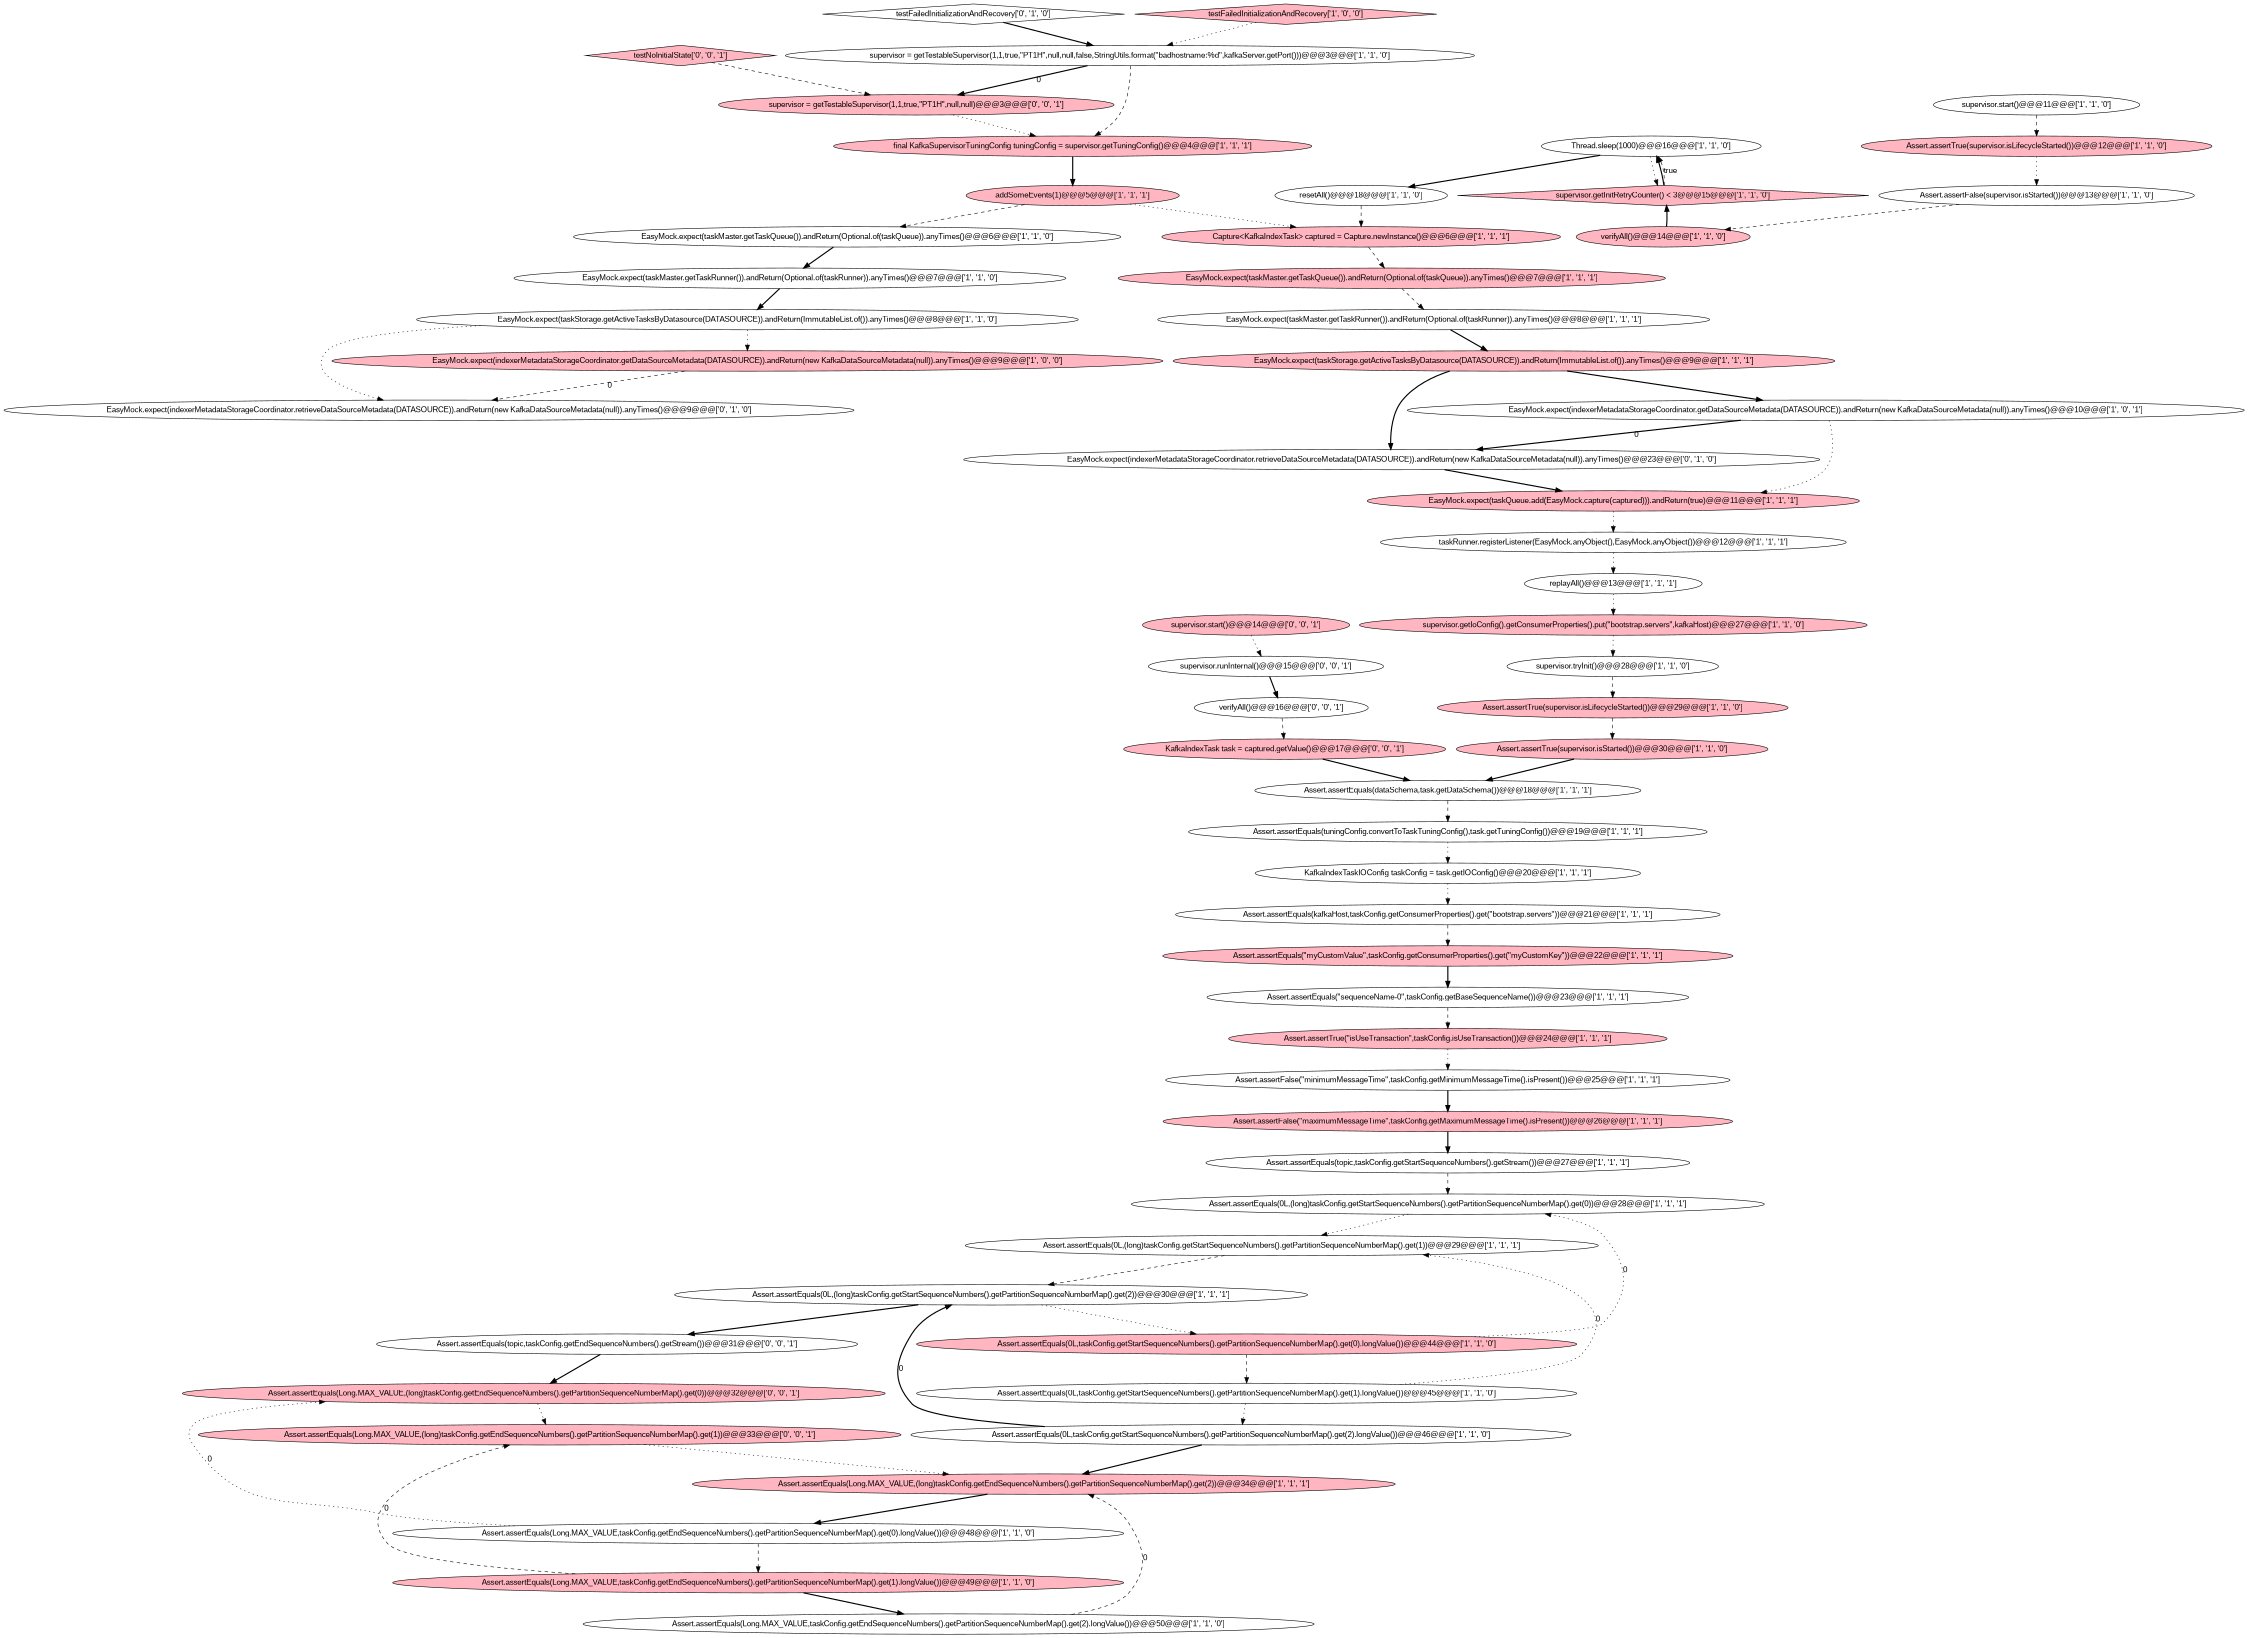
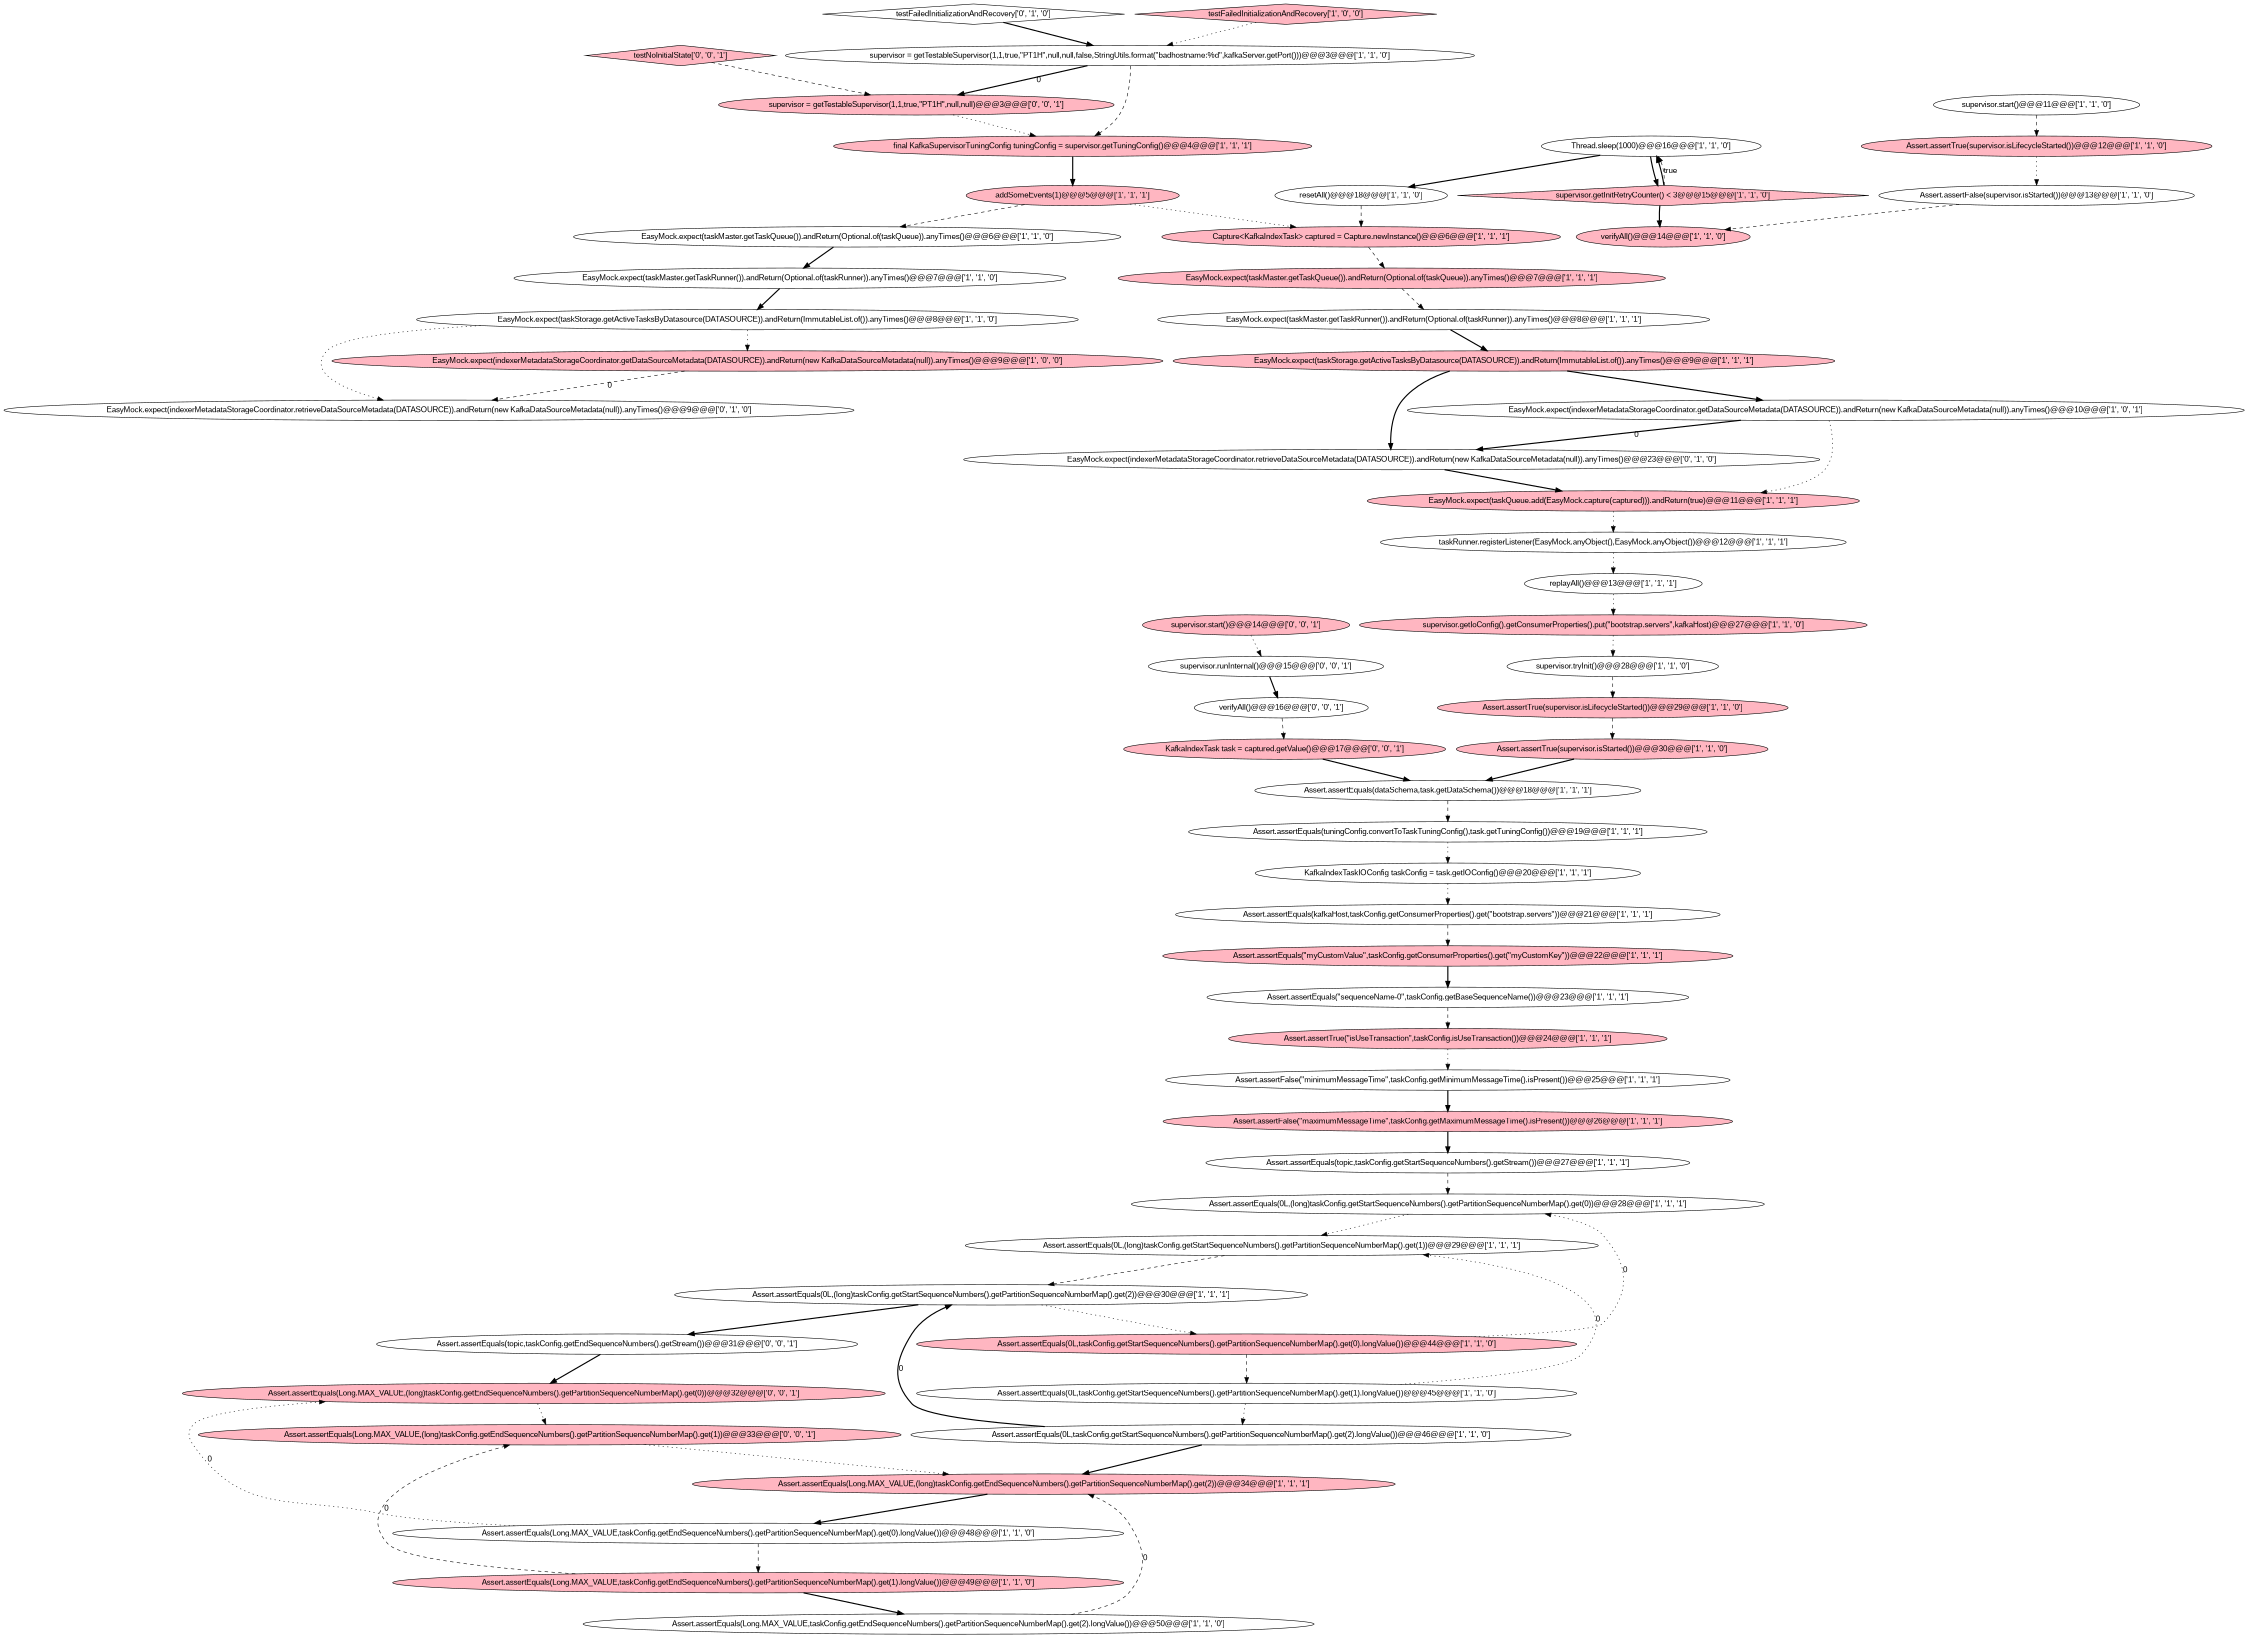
edge "Thread.sleep(1000)@@@16@@@['1', '1', '0']" -> "supervisor.getInitRetryCounter() < 3@@@15@@@['1', '1', '0']": style dotted -> bold
edge "verifyAll()@@@14@@@['1', '1', '0']" -> "supervisor.getInitRetryCounter() < 3@@@15@@@['1', '1', '0']": reversed
